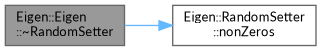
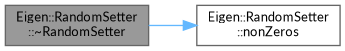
node "Eigen::Eigen ::~RandomSetter": label "Eigen::Eigen ::~RandomSetter" -> "Eigen::RandomSetter ::~RandomSetter"
